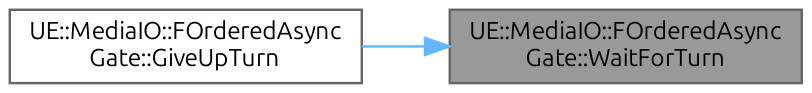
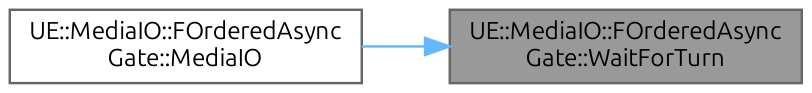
node "UE::MediaIO::FOrderedAsync Gate::GiveUpTurn": label "UE::MediaIO::FOrderedAsync Gate::GiveUpTurn" -> "UE::MediaIO::FOrderedAsync Gate::MediaIO"
